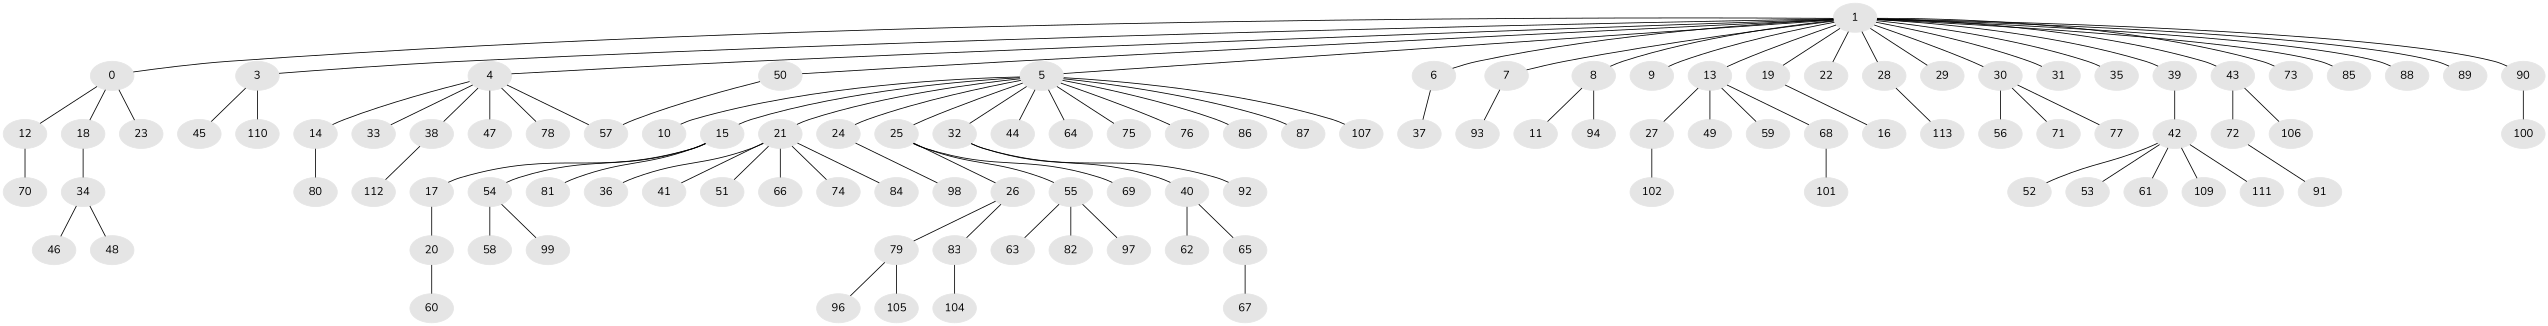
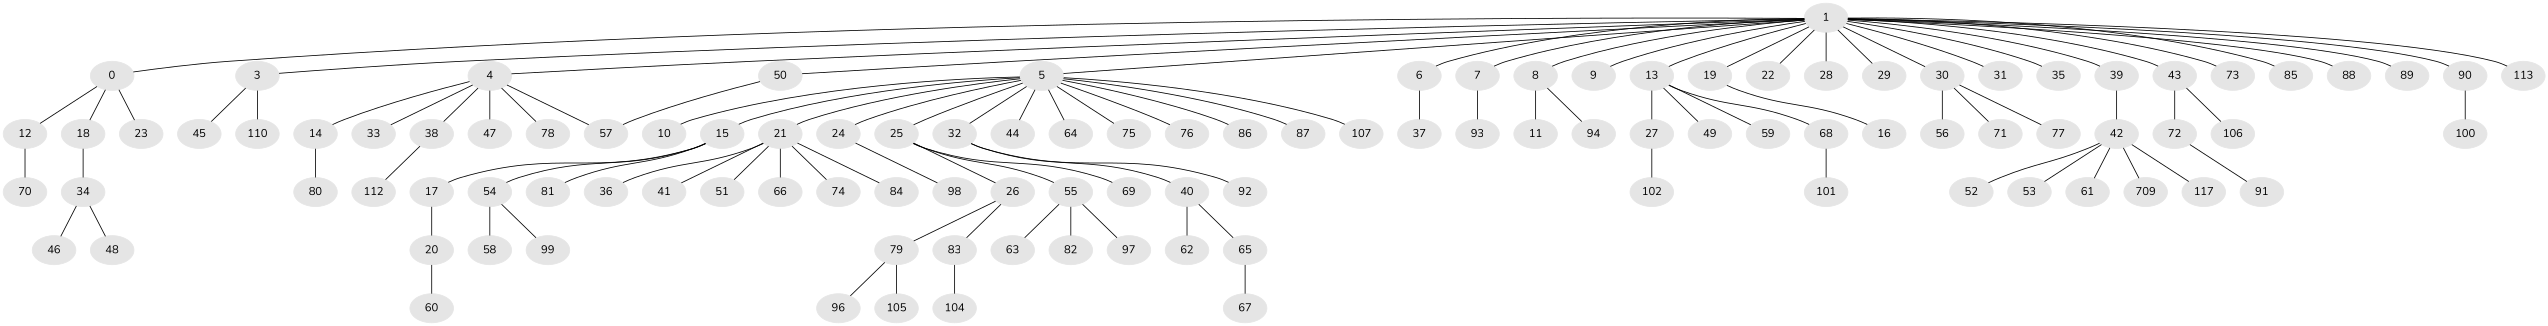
edge "28" -- "113": now "1" -- "113"
node "109": label "109" -> "709"
node "111": label "111" -> "117"
